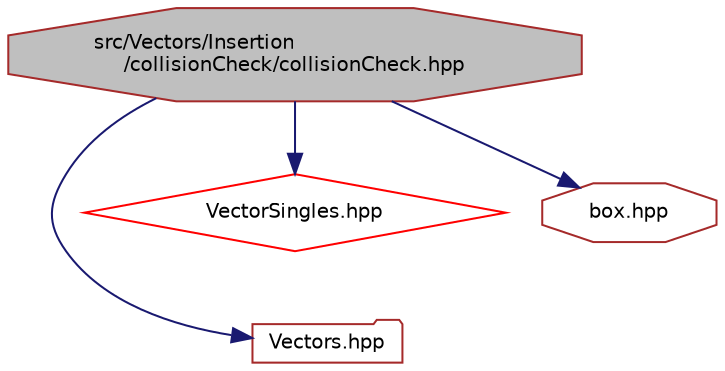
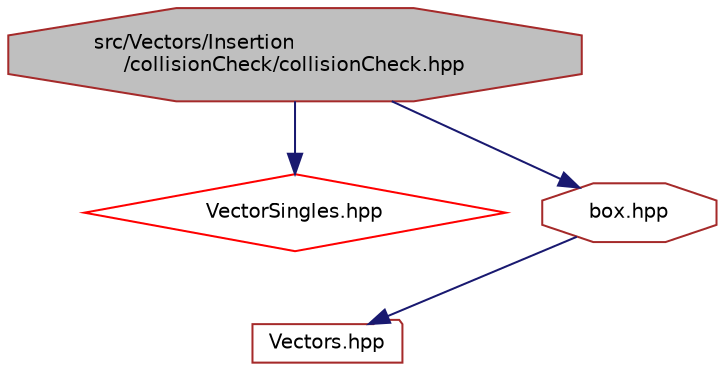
edge "src/Vectors/Insertion /collisionCheck/collisionCheck.hpp" -> "Vectors.hpp": now "box.hpp" -> "Vectors.hpp"
